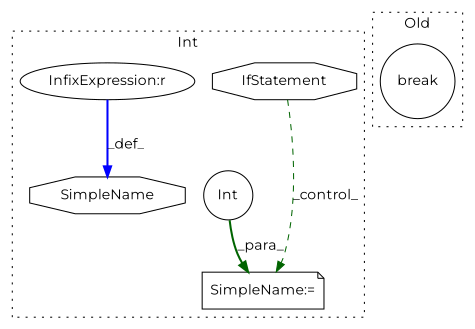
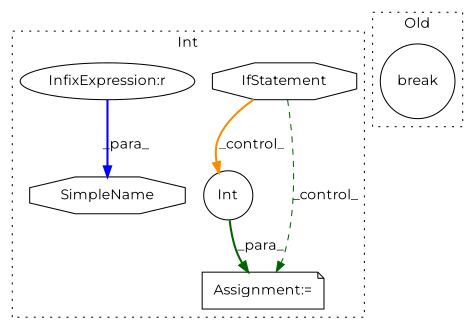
edge "IfStatement" -> "Int": added, label "_control_"
edge "InfixExpression:r" -> "SimpleName": label "_def_" -> "_para_"
node "SimpleName:=": label "SimpleName:=" -> "Assignment:="
